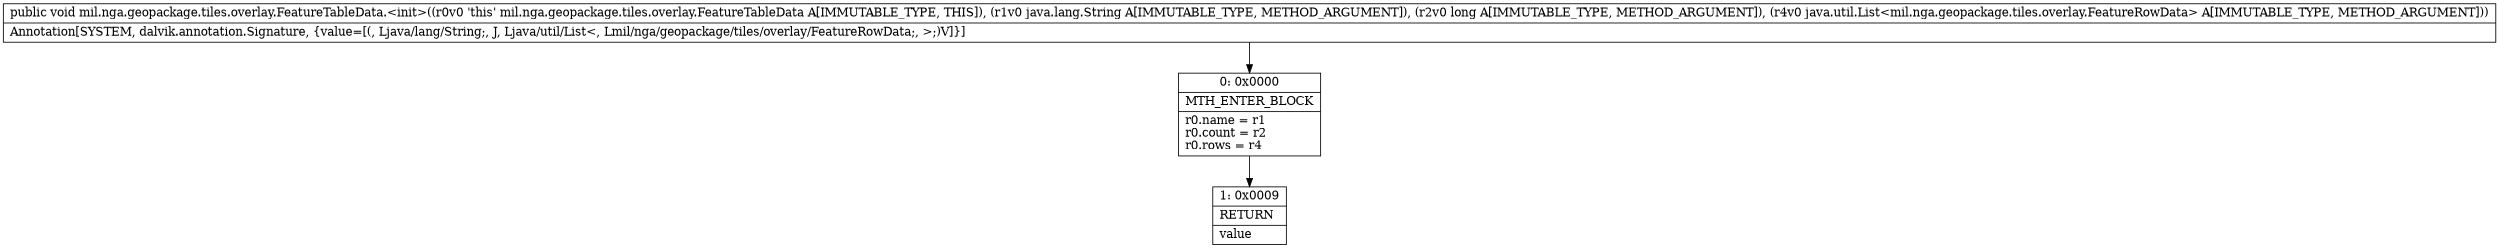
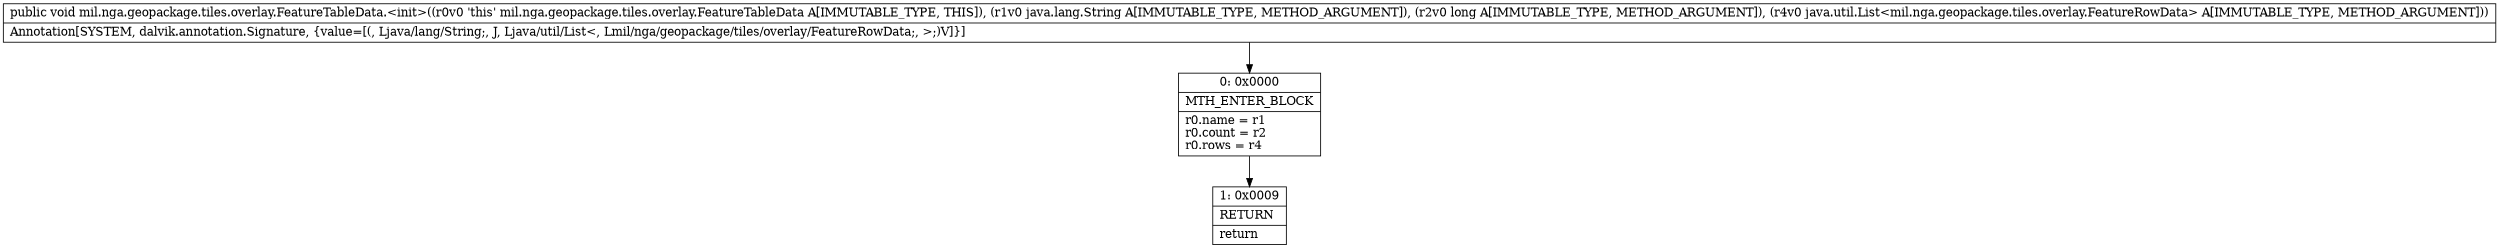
node "1: 0x0009": text "value" -> "return"
